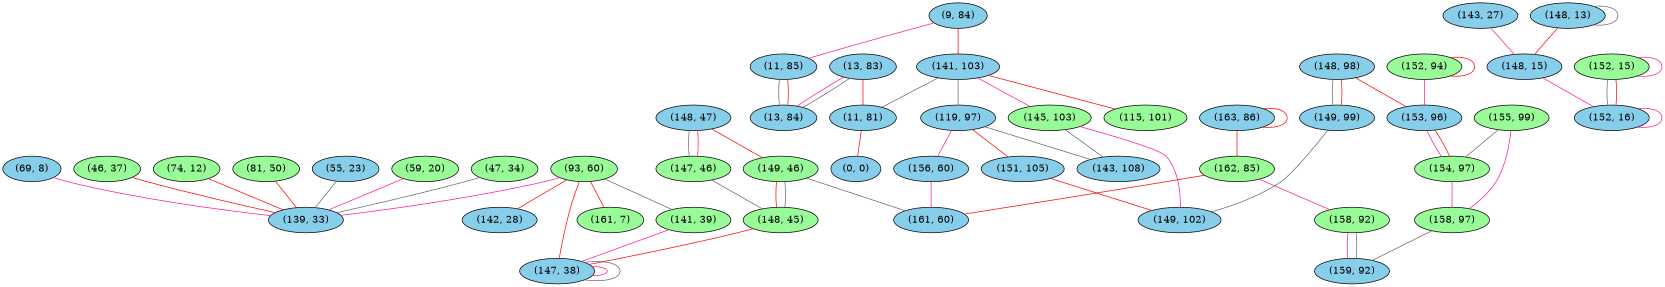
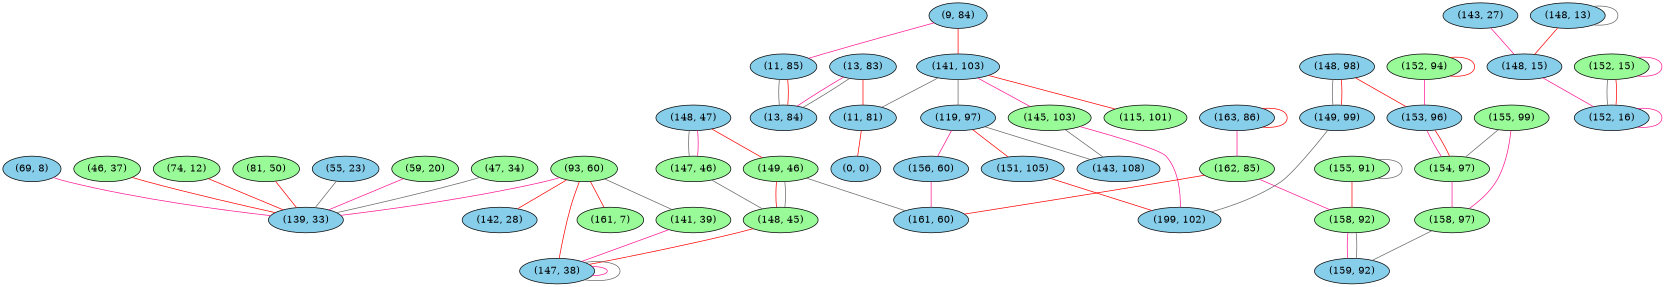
edge "(163, 86)" -- "(162, 85)": color red -> deeppink
node "(155, 91)": added
node "(149, 102)": label "(149, 102)" -> "(199, 102)"
